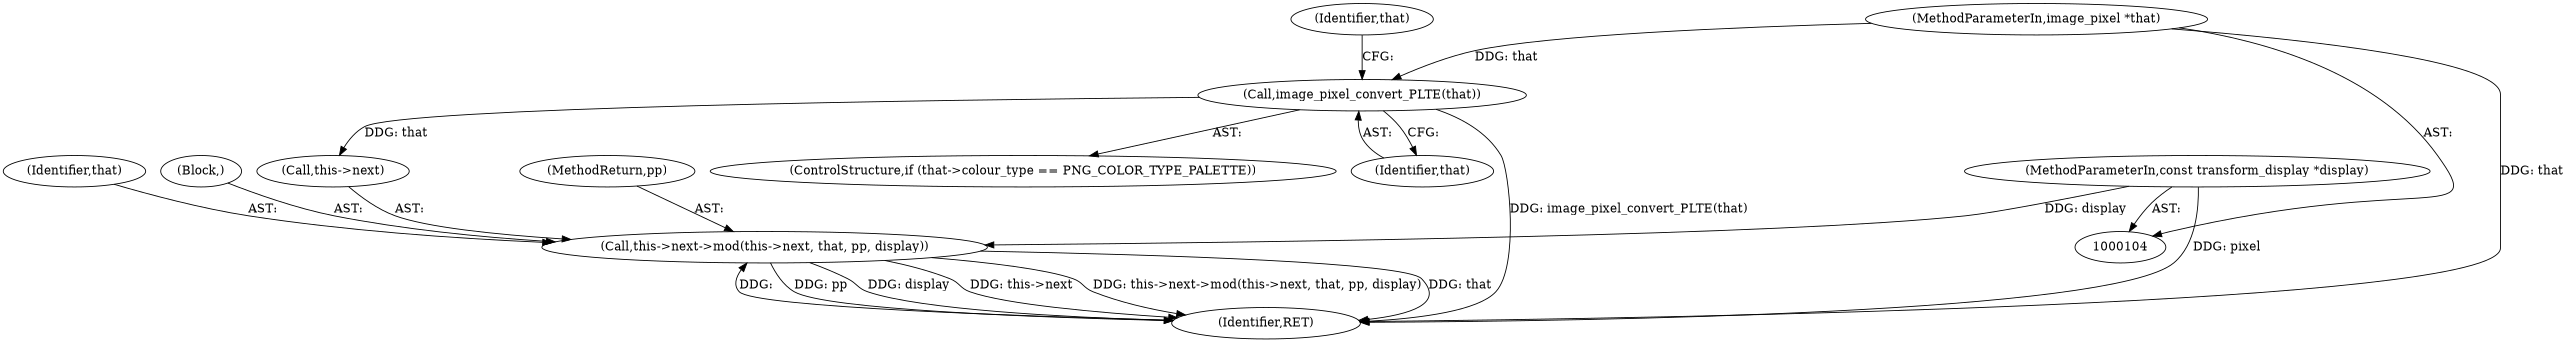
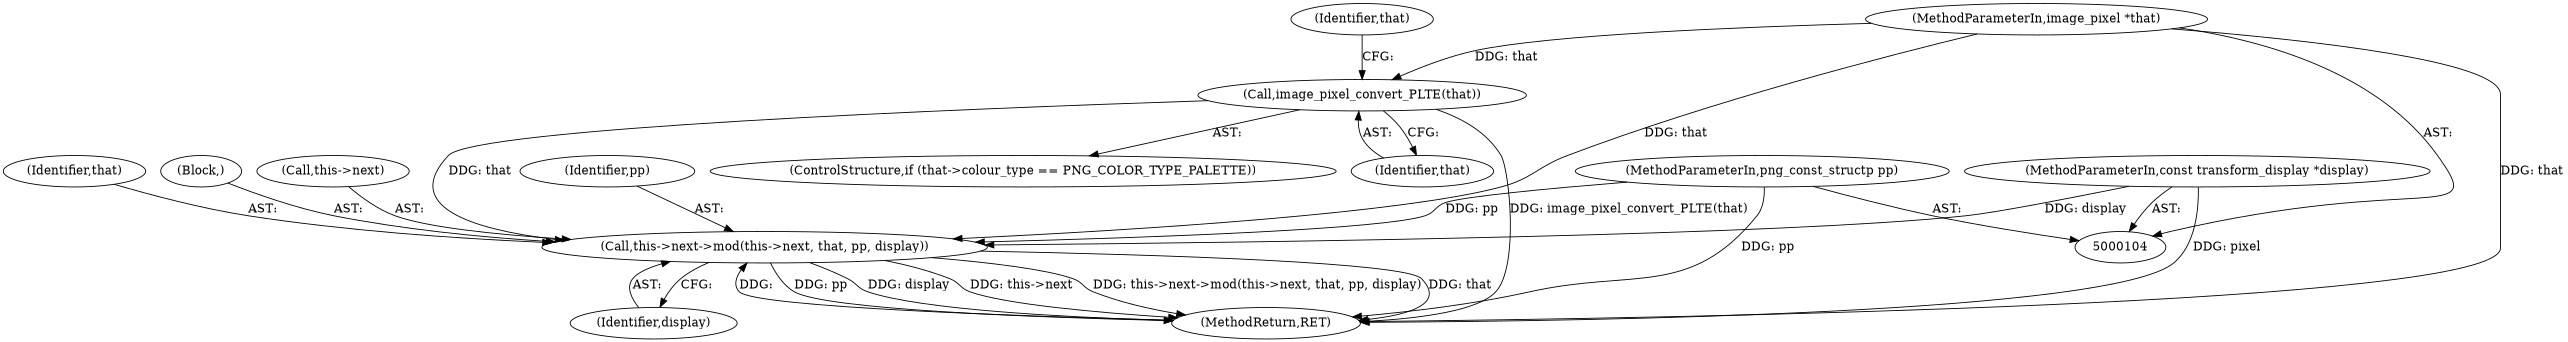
edge "(Call,image_pixel_convert_PLTE(that))" -> "(Call,this->next)": now "(Call,image_pixel_convert_PLTE(that))" -> "(Call,this->next->mod(this->next, that, pp, display))"
node "(MethodReturn,pp)": label "(MethodReturn,pp)" -> "(Identifier,pp)"
node "(MethodParameterIn,png_const_structp pp)": added
edge "(MethodParameterIn,image_pixel *that)" -> "(Call,this->next->mod(this->next, that, pp, display))": added, label "DDG: that"
node "1000104": label "1000104" -> "5000104"
node "(Identifier,display)": added
node "(Identifier,RET)": label "(Identifier,RET)" -> "(MethodReturn,RET)"
